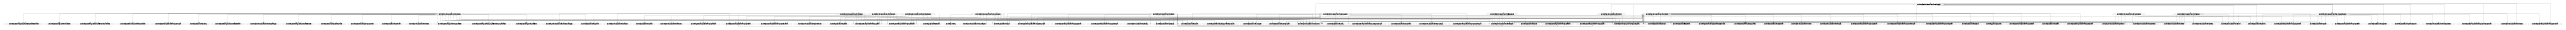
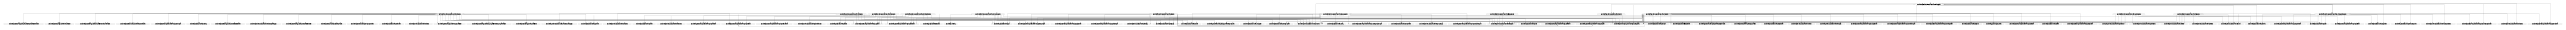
node "com.shutterfly.servlets.commercial.model.JobSummaryForm": removed
